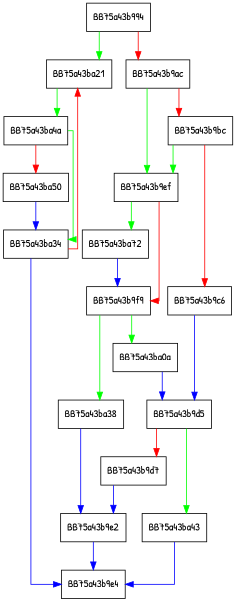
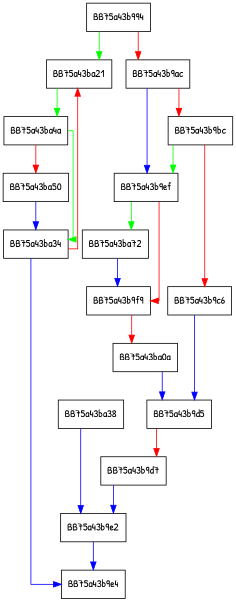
edge "BB75a43b9ac" -> "BB75a43b9ef": color green -> blue
edge "BB75a43b9f9" -> "BB75a43ba0a": color green -> red
edge "BB75a43b9f9" -> "BB75a43ba38": removed
node "BB75a43ba43": removed
